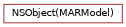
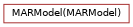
node "NSObject(MARModel)": label "NSObject(MARModel)" -> "MARModel(MARModel)"
